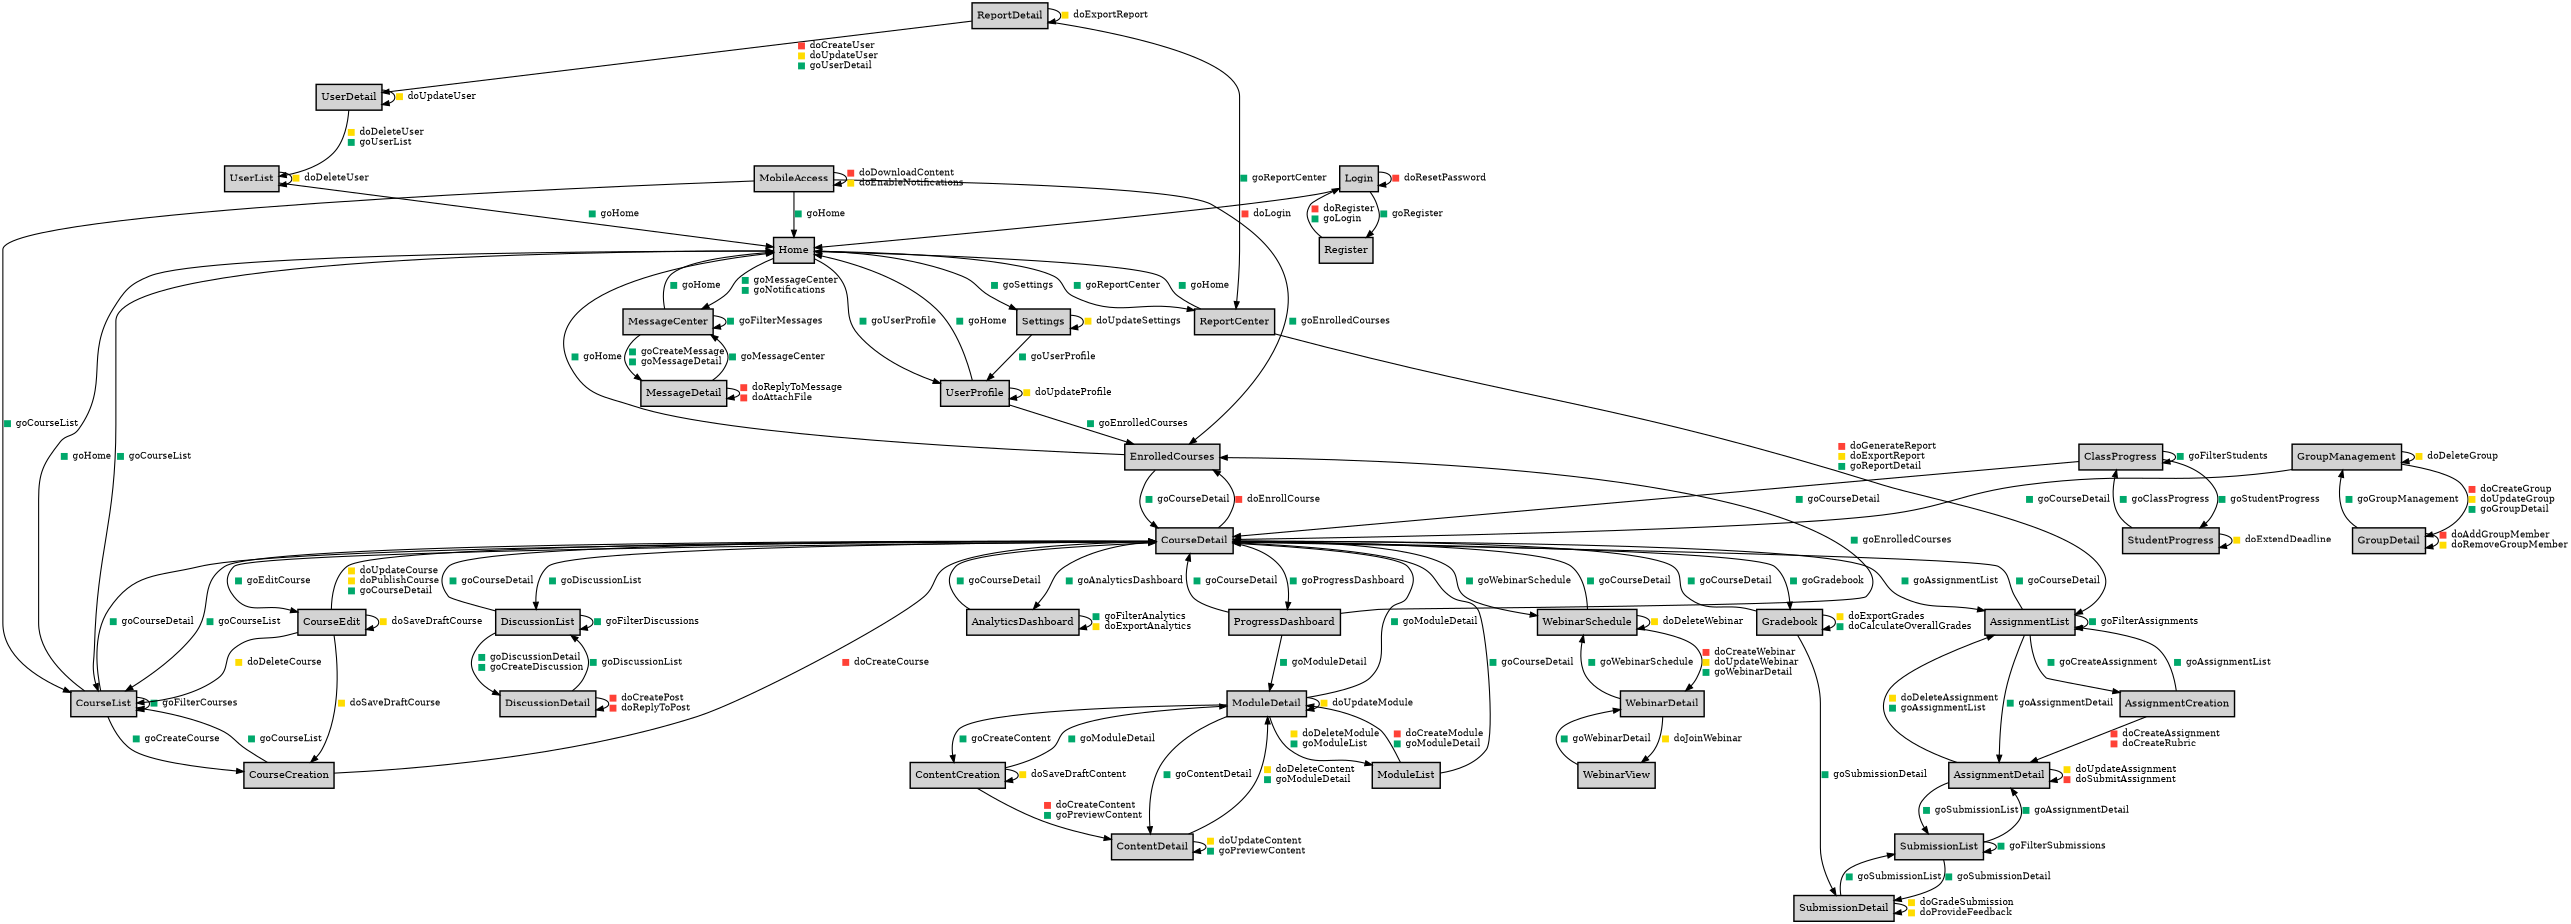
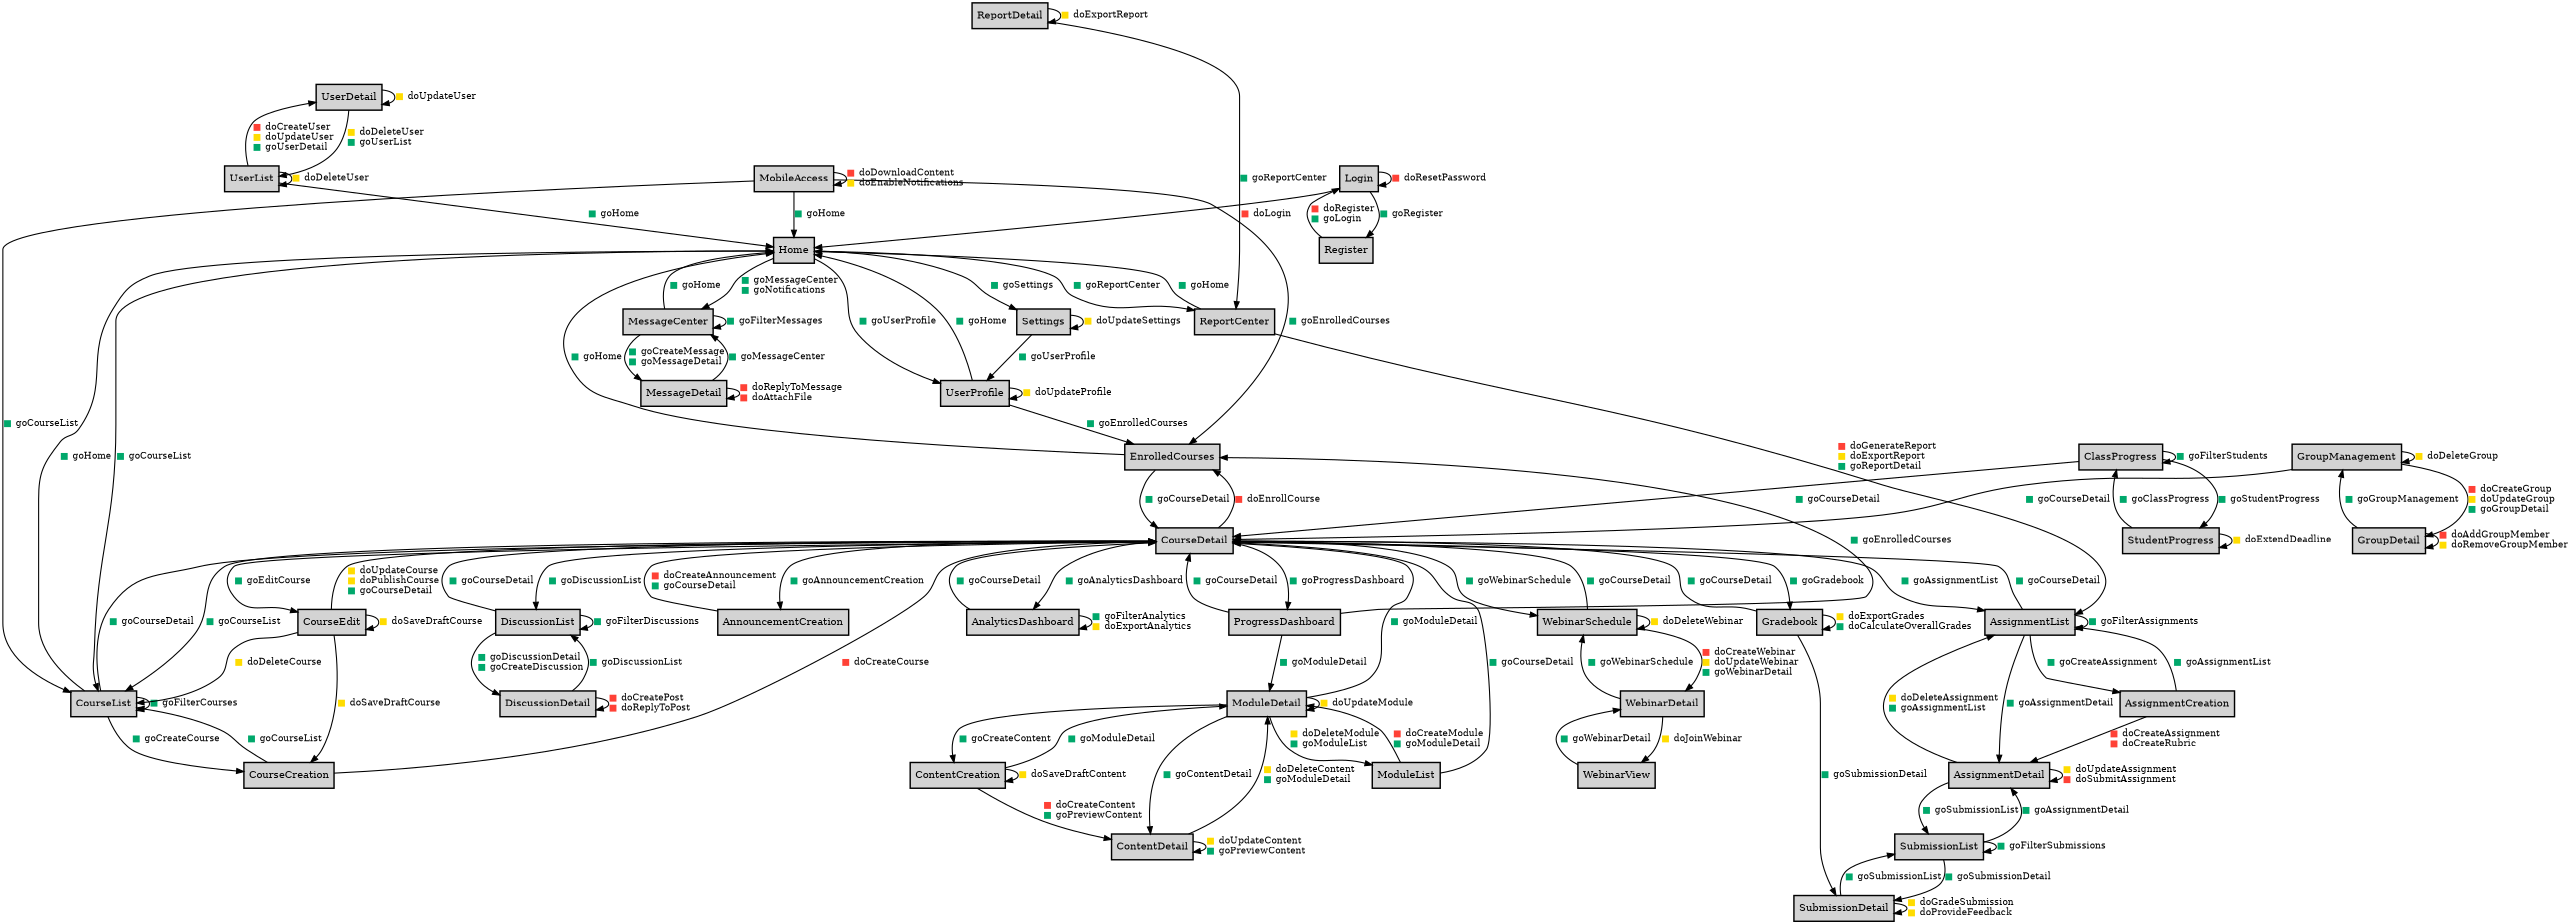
edge "ReportDetail" -> "UserDetail": now "UserList" -> "UserDetail"
node "AnnouncementCreation": added
